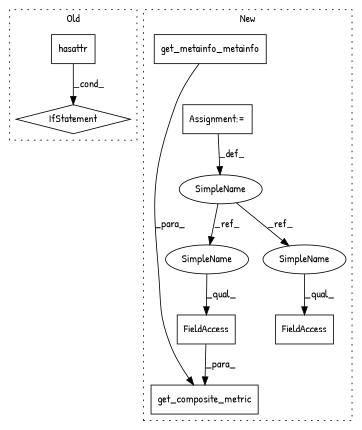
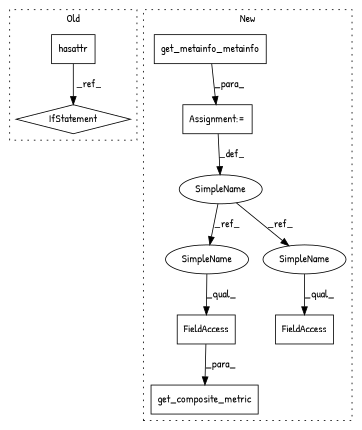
edge "hasattr" -> "IfStatement": label "_cond_" -> "_ref_"
edge "get_metainfo_metainfo" -> "get_composite_metric": now "get_metainfo_metainfo" -> "Assignment:="
